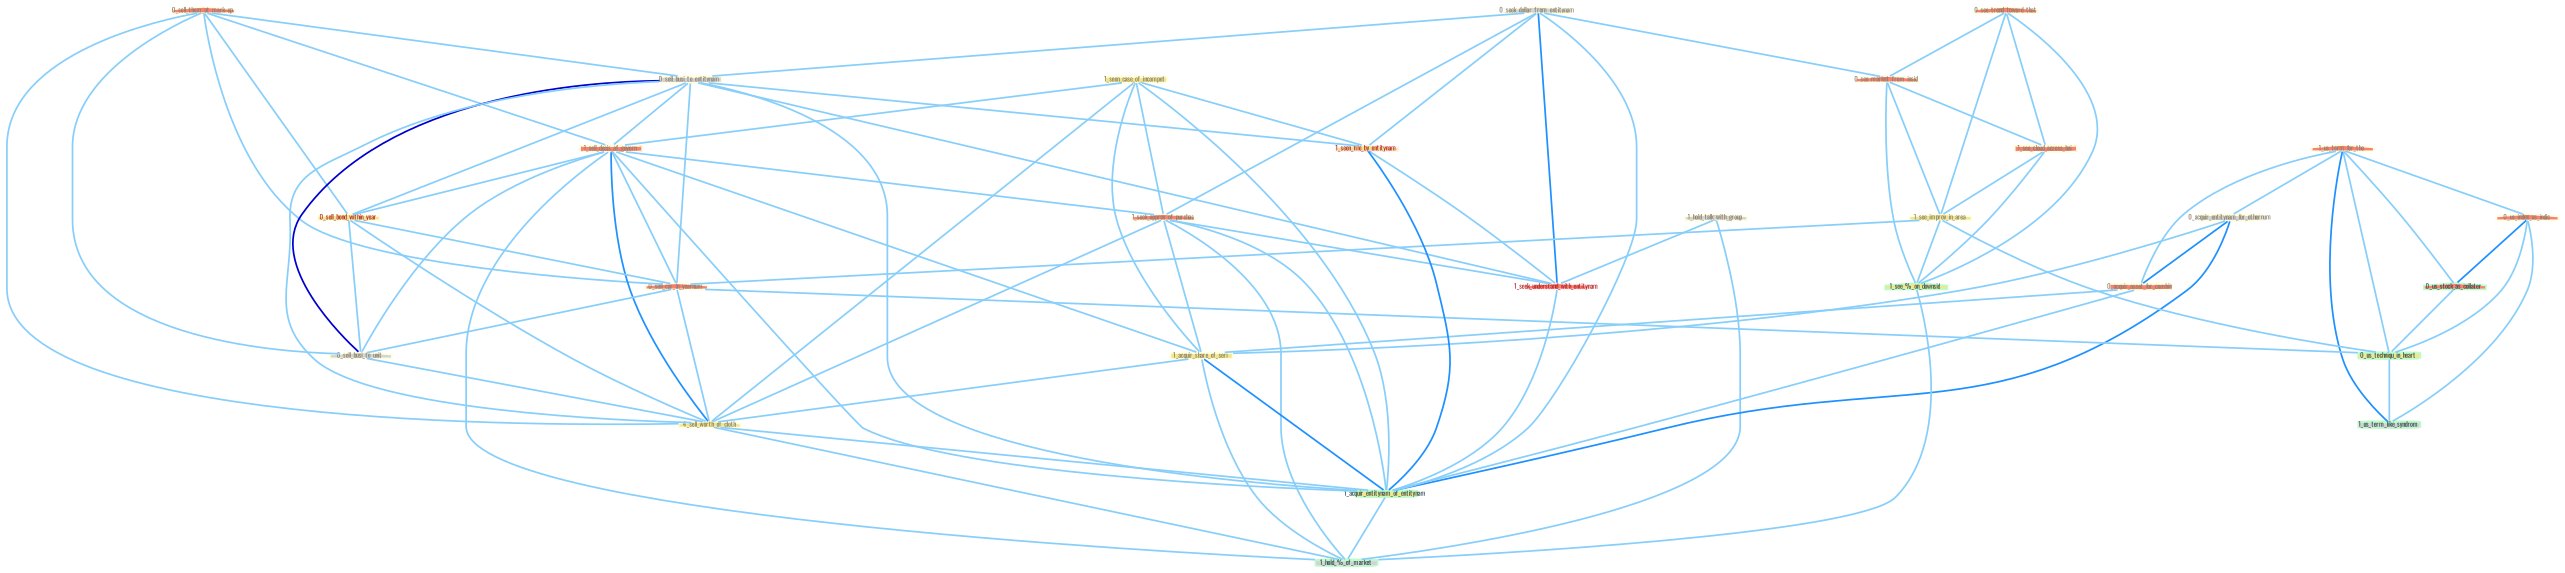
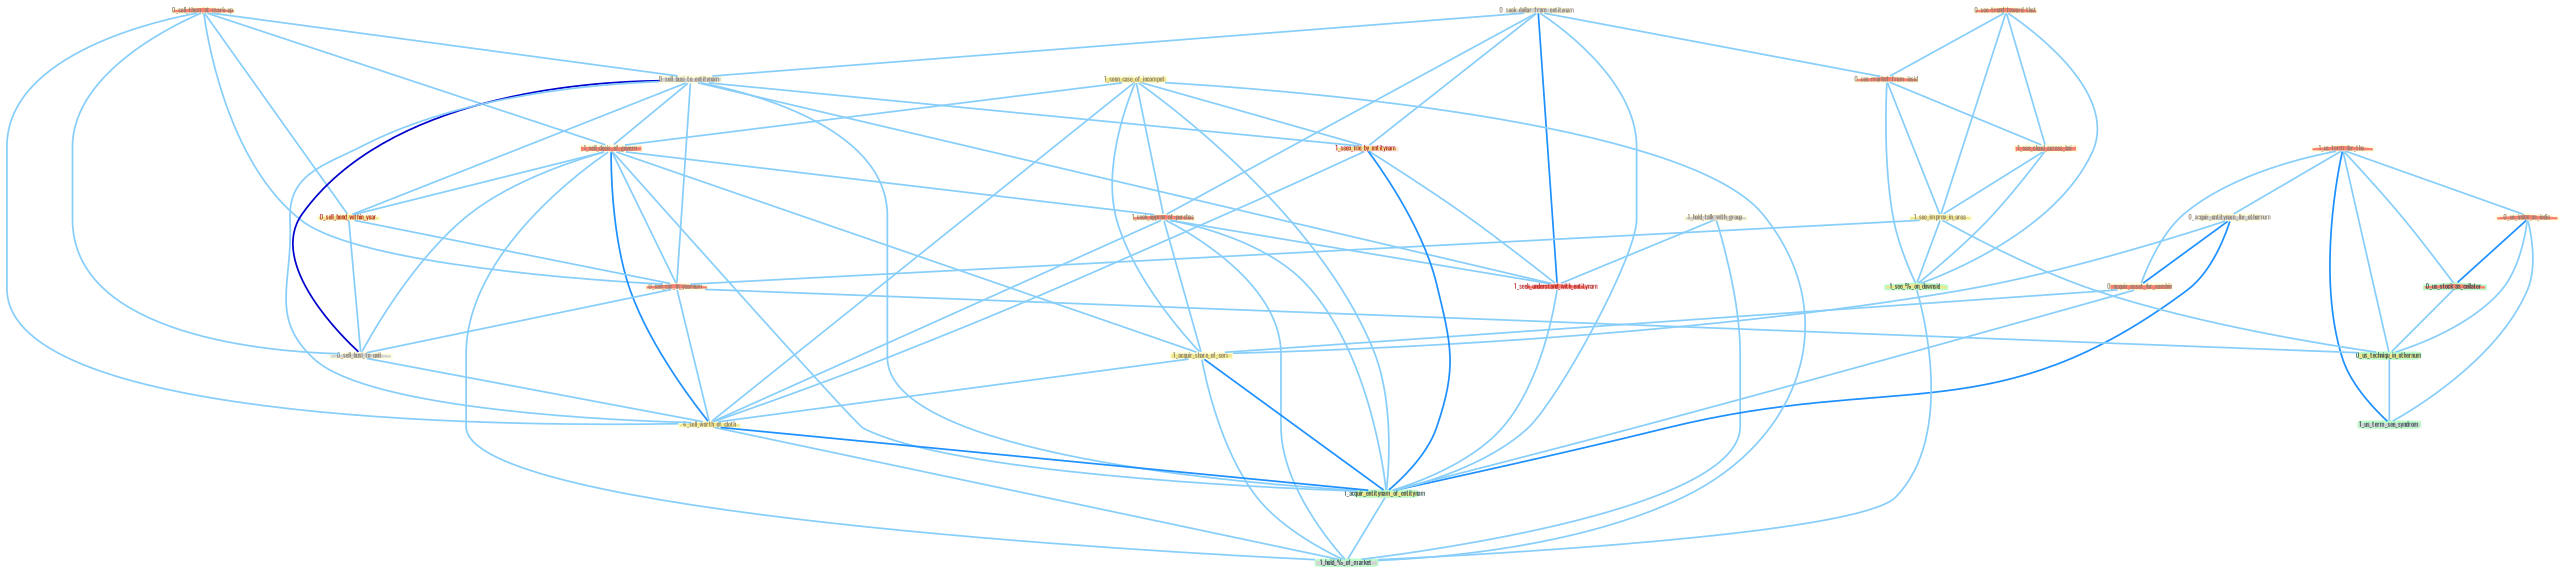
edge "1_seen_case_of_incompet" -- "1_hold_%_of_market": added
edge "0_sell_bond_within_year" -- "4_sell_worth_of_cloth": now "1_seen_file_by_entitynam" -- "4_sell_worth_of_cloth"
node "0_us_techniqu_in_heart": label "0_us_techniqu_in_heart" -> "0_us_techniqu_in_othernum"
node "1_us_term_like_syndrom": label "1_us_term_like_syndrom" -> "1_us_term_see_syndrom"
edge "4_sell_worth_of_cloth" -- "1_acquir_entitynam_of_entitynam": color #87cefa -> #1e90ff
